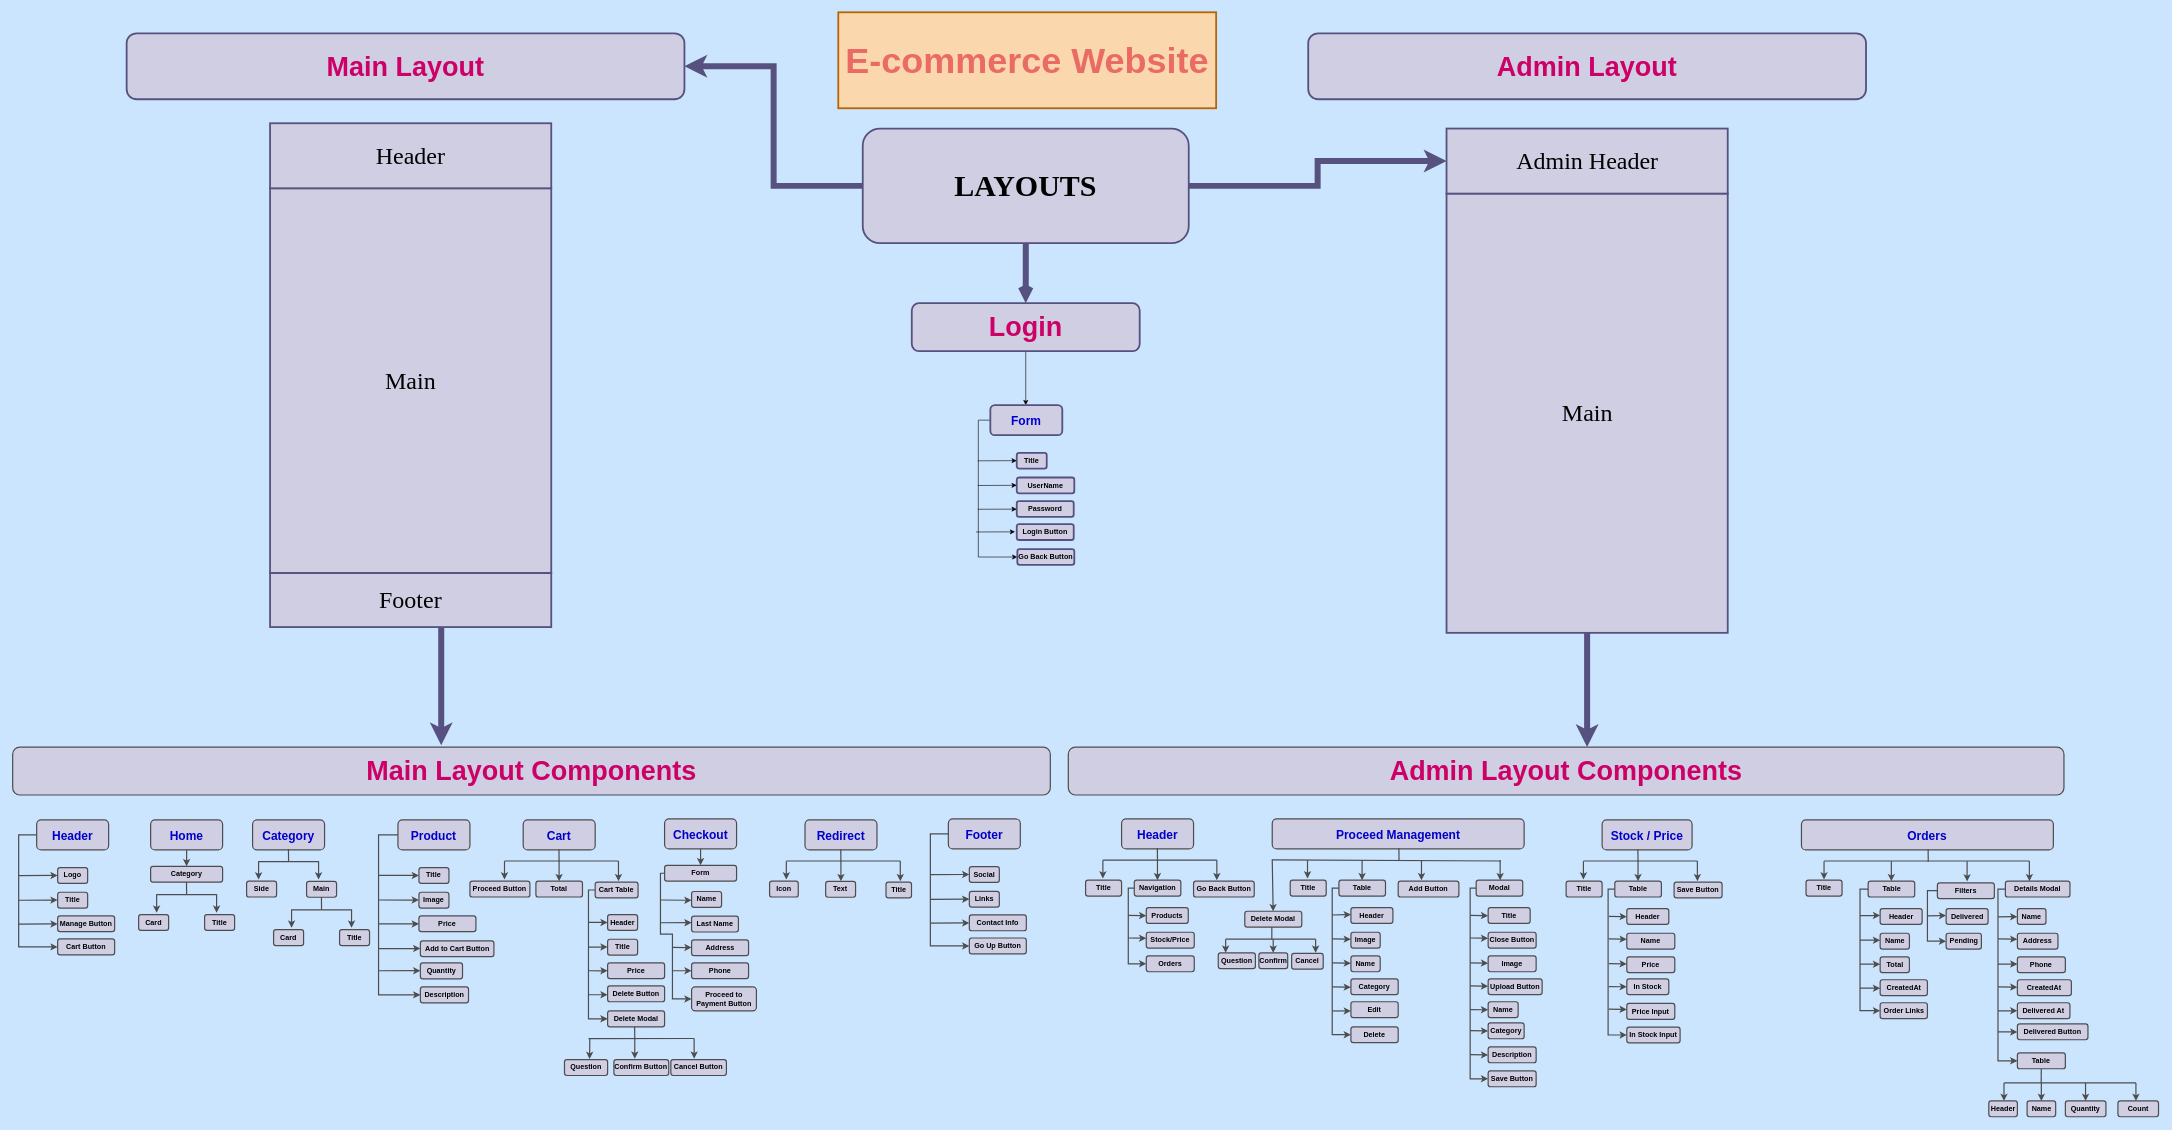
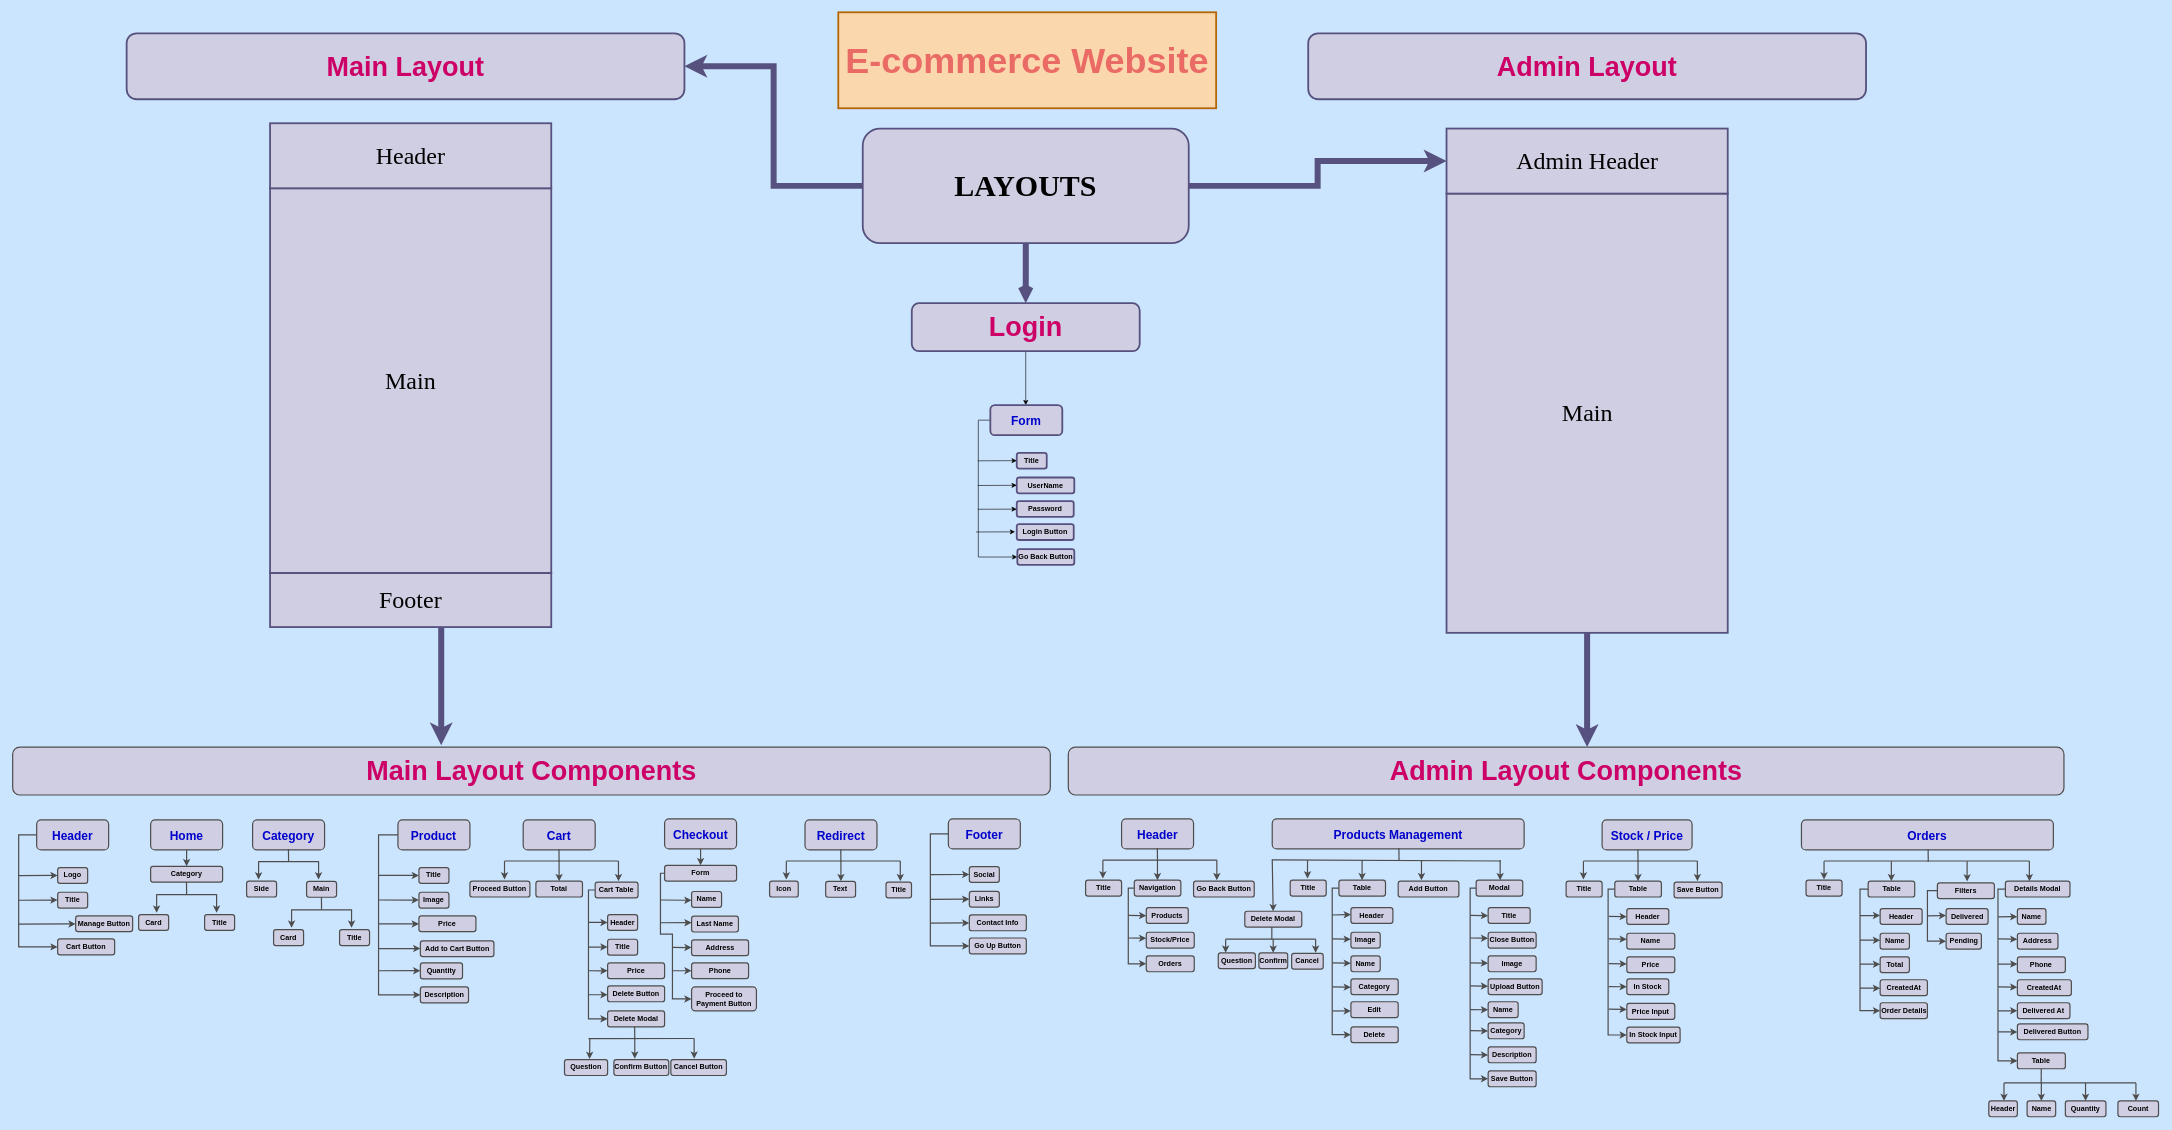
node "Proceed Management": label "Proceed Management" -> "Products Management"
node "Manage Button": moved (86, 924) -> (104, 924)
node "Order Links": label "Order Links" -> "Order Details"
